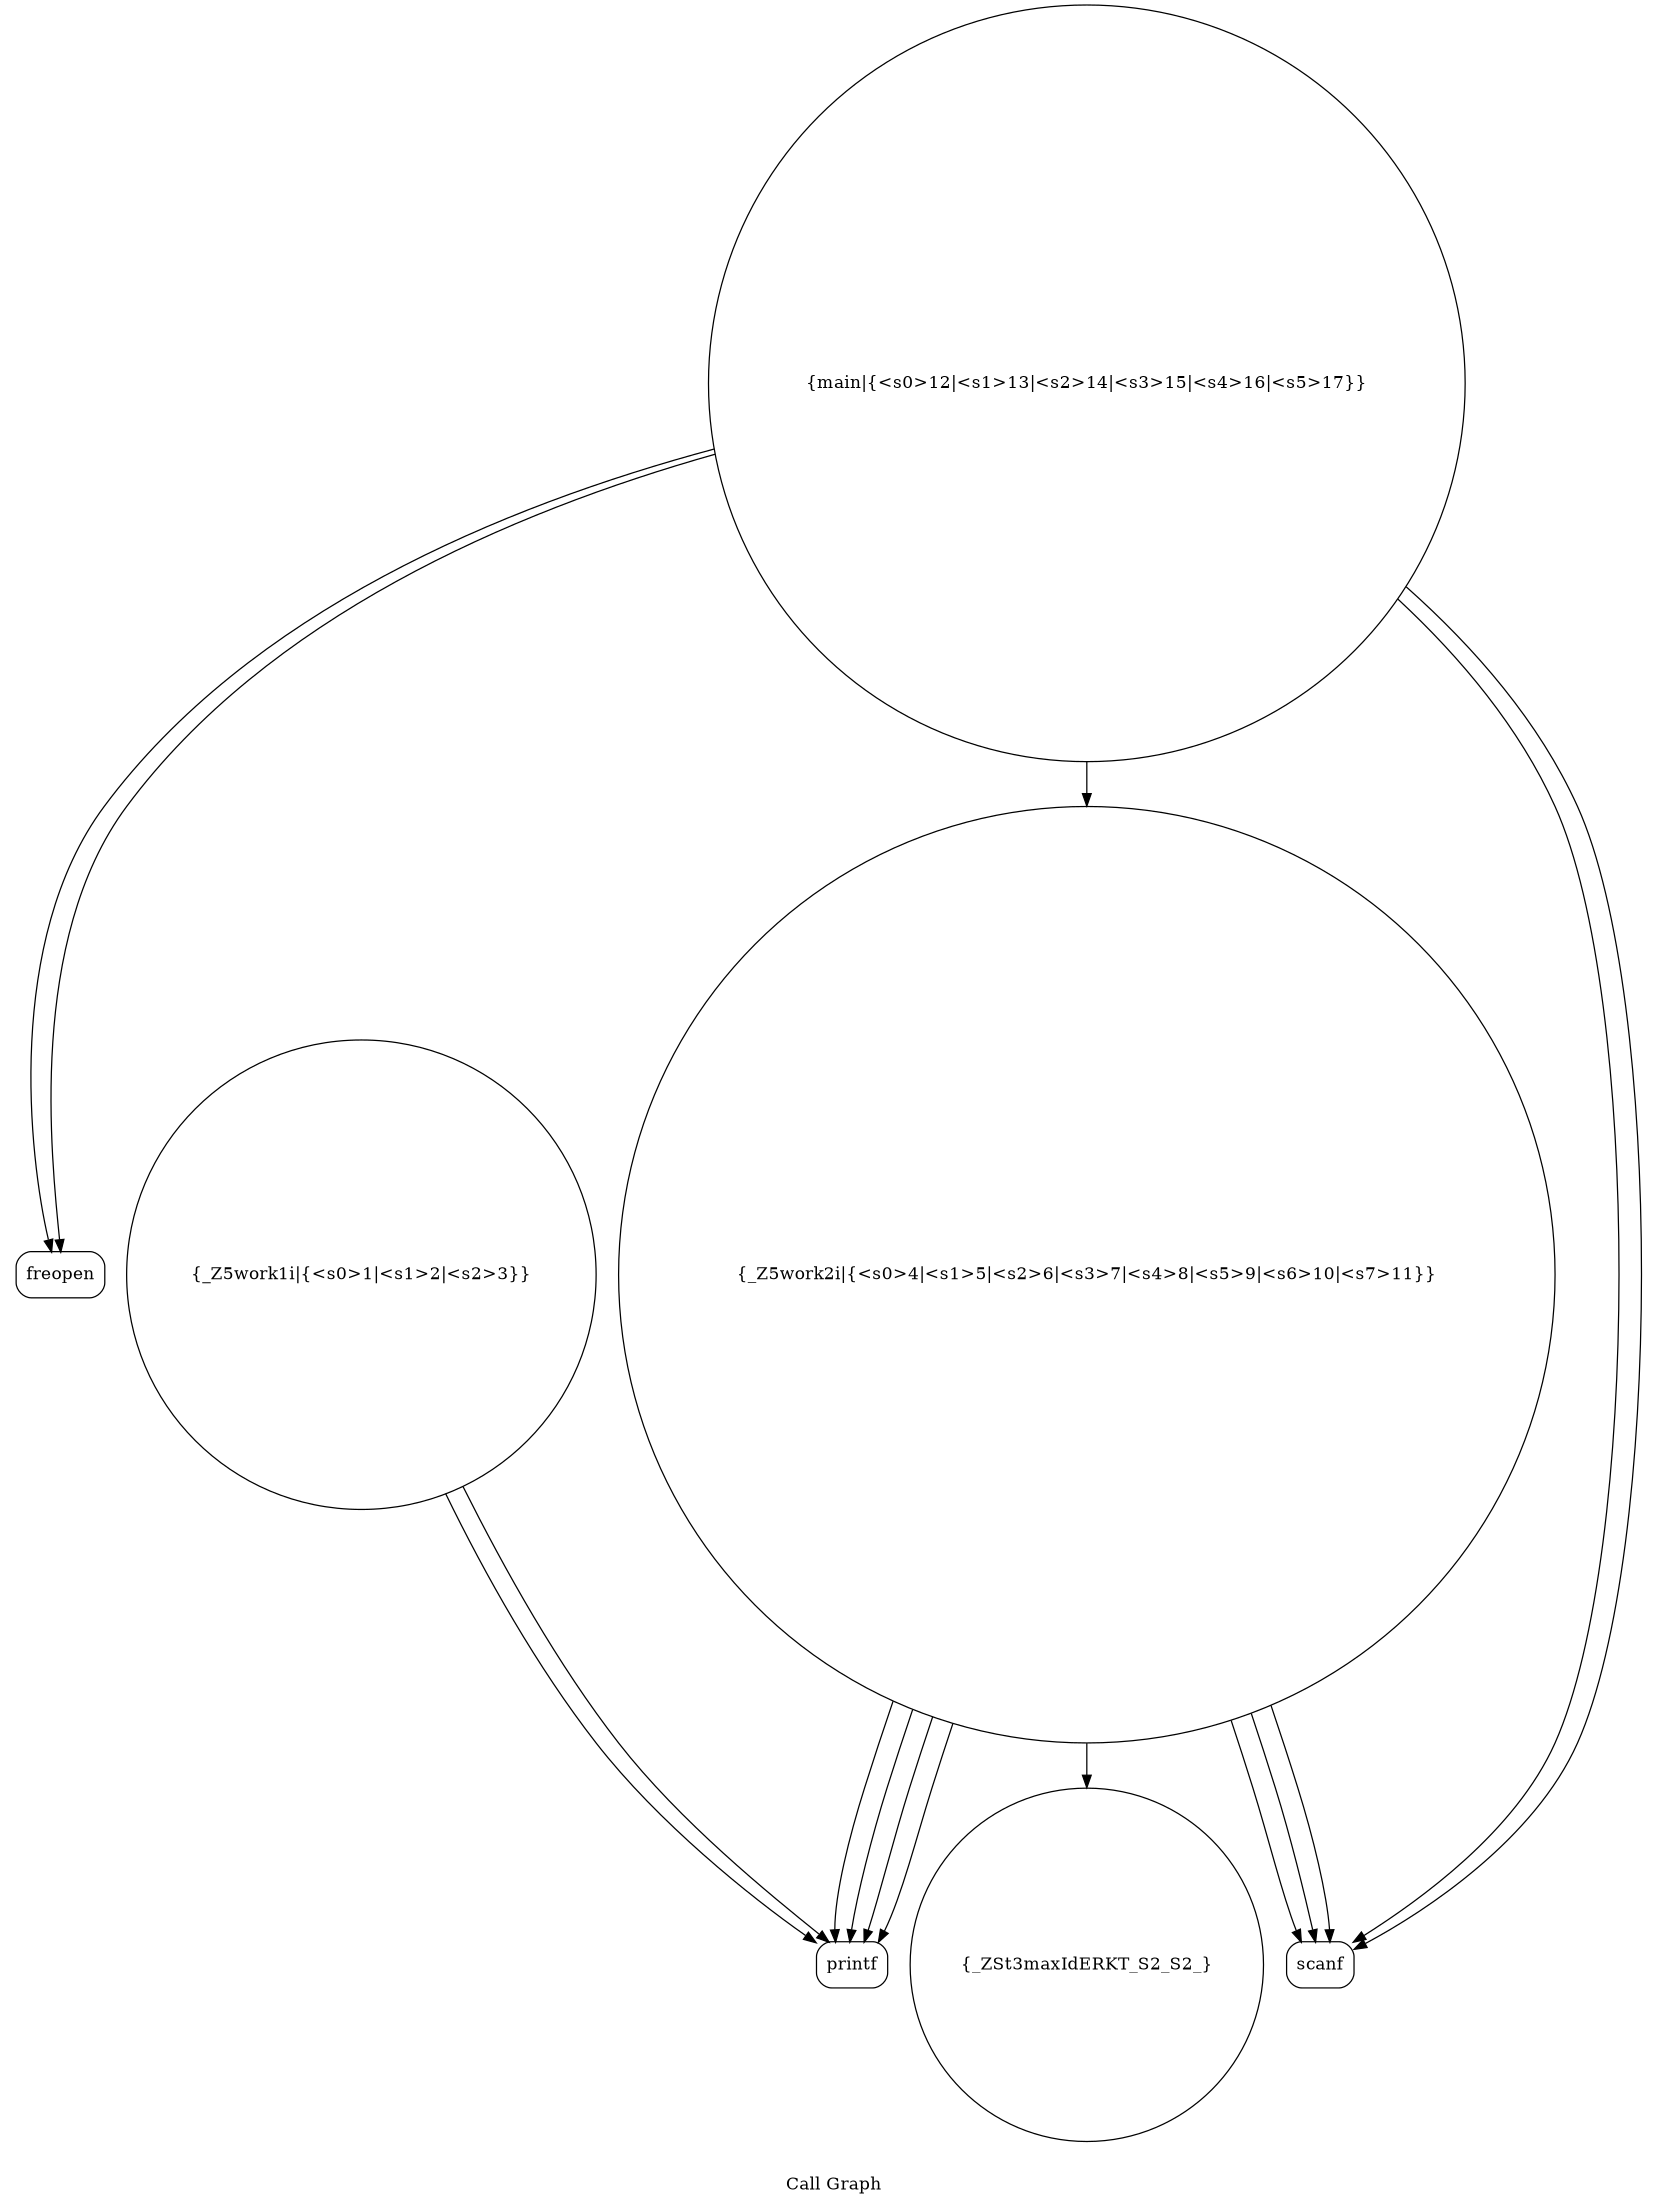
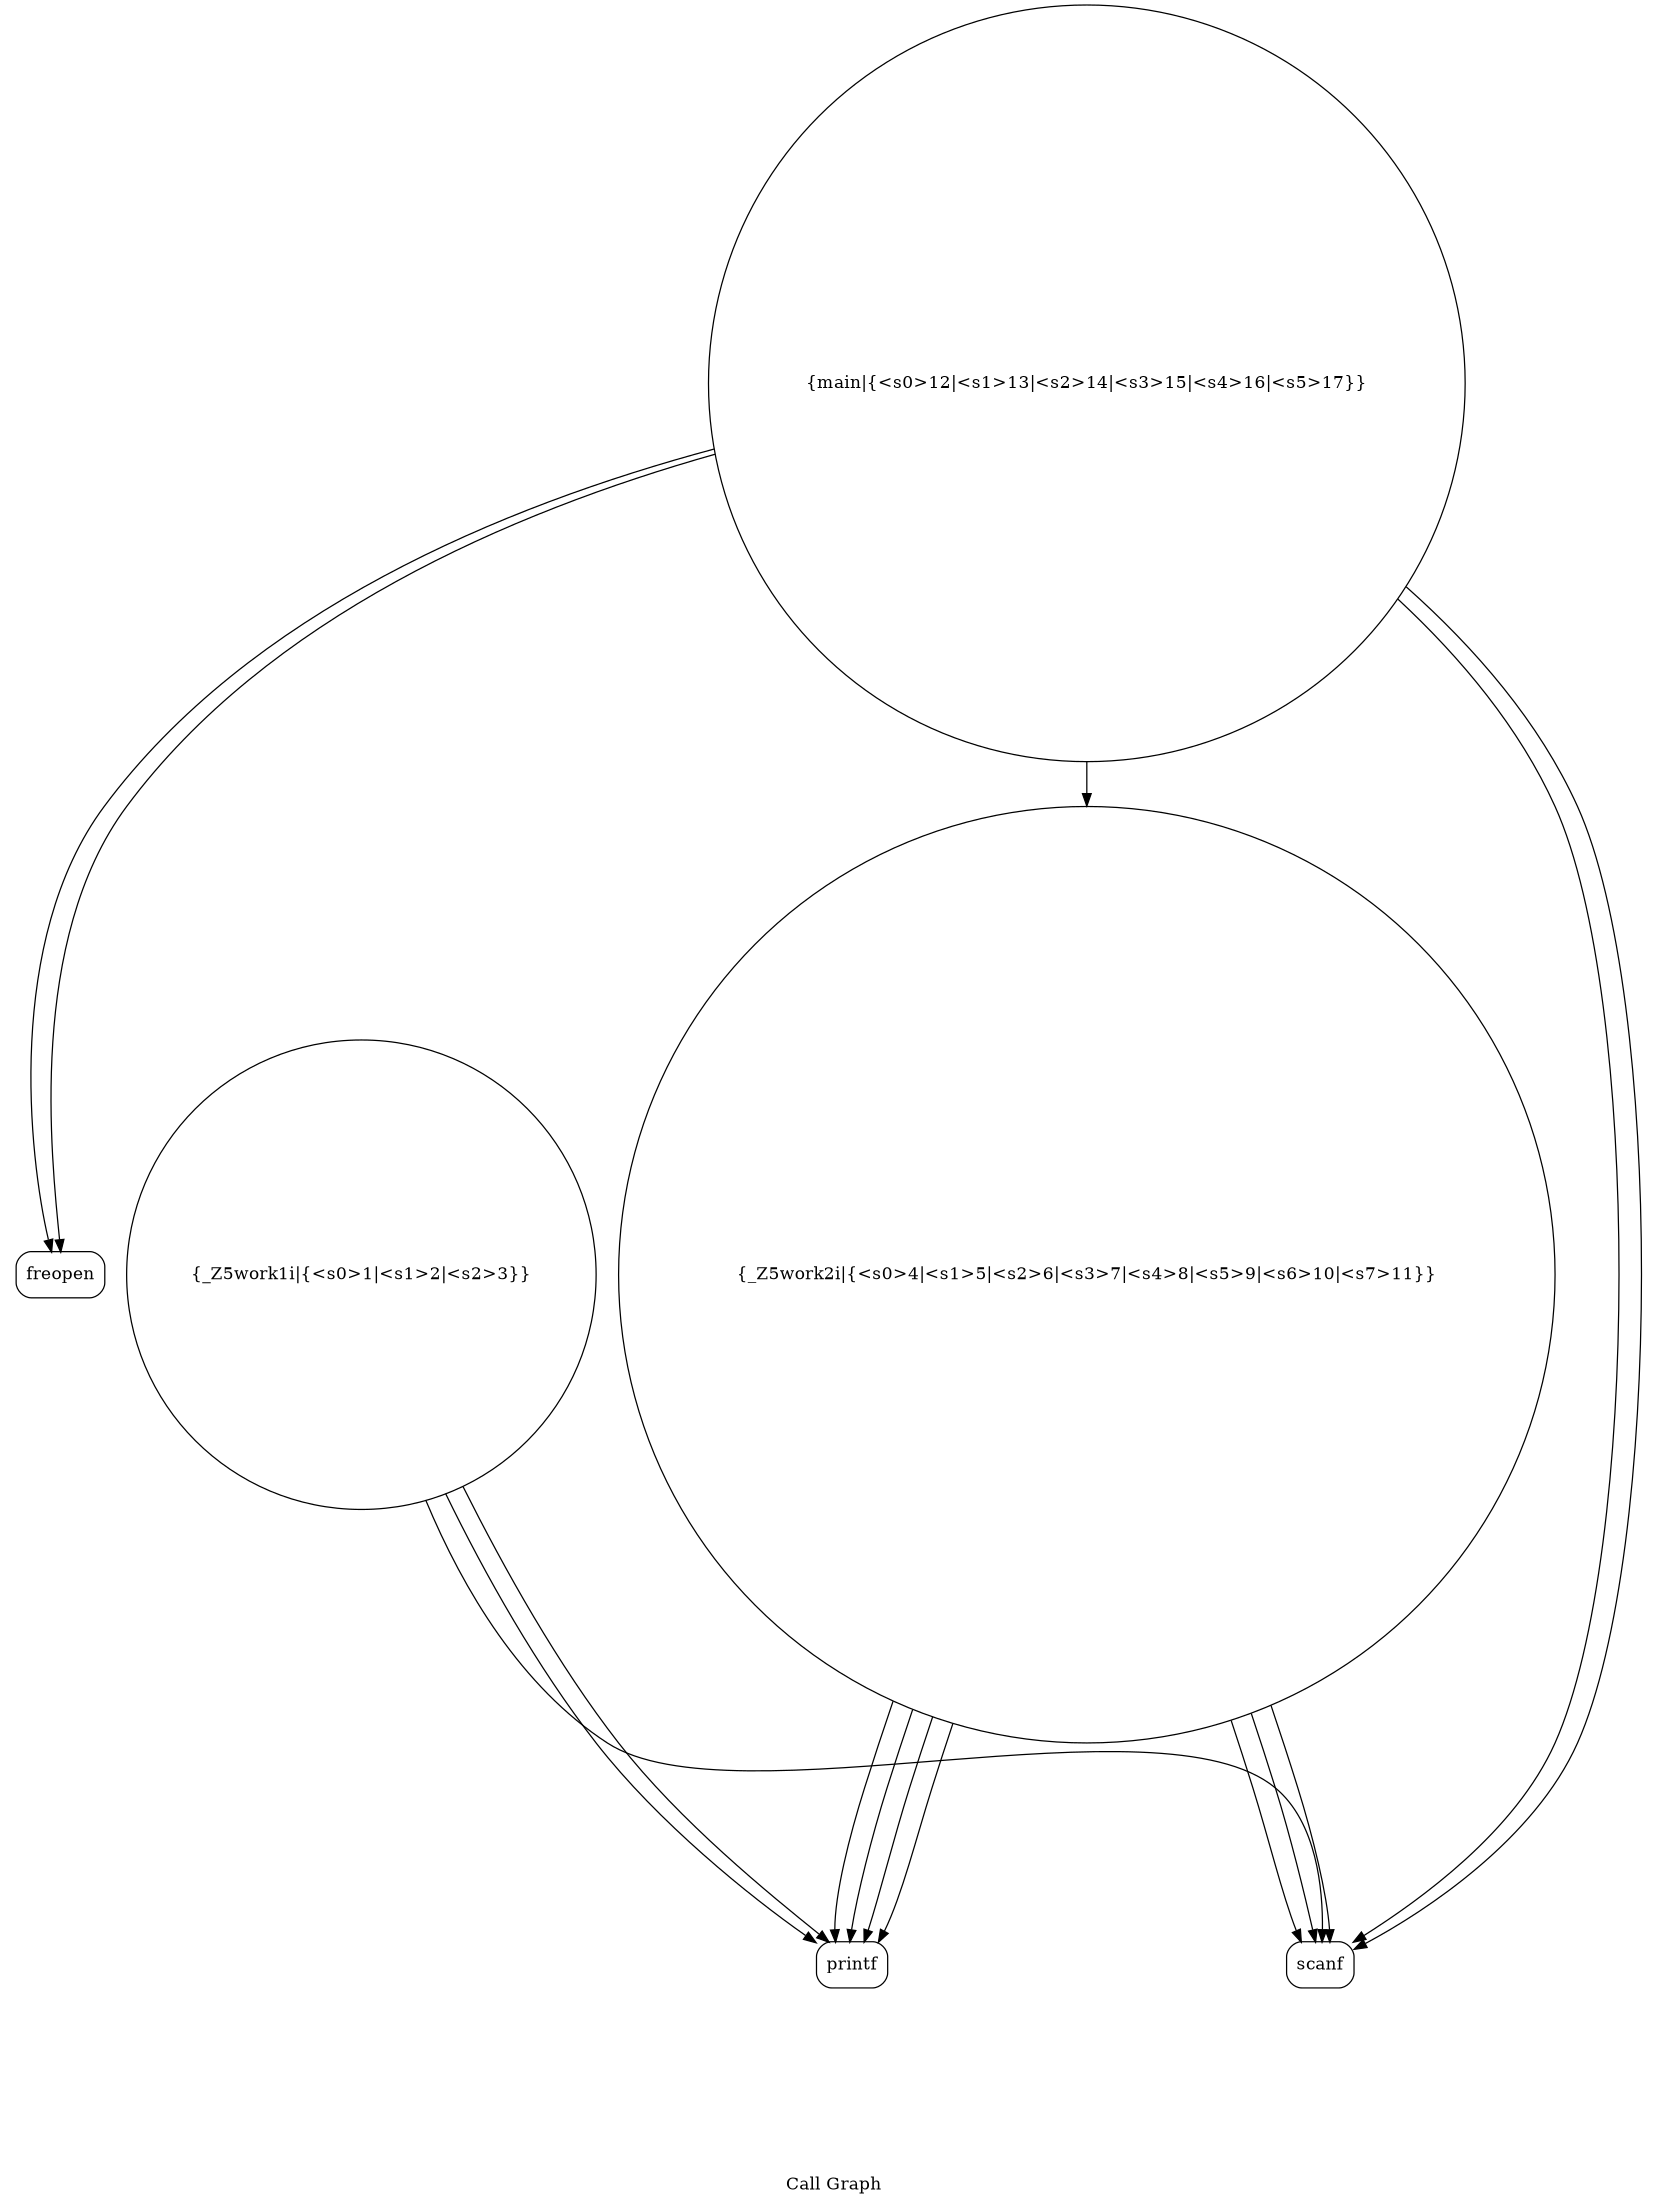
edge "{_Z5work1i|{<s0>1|<s1>2|<s2>3}}" -> "scanf": added
node "{_ZSt3maxIdERKT_S2_S2_}": removed
